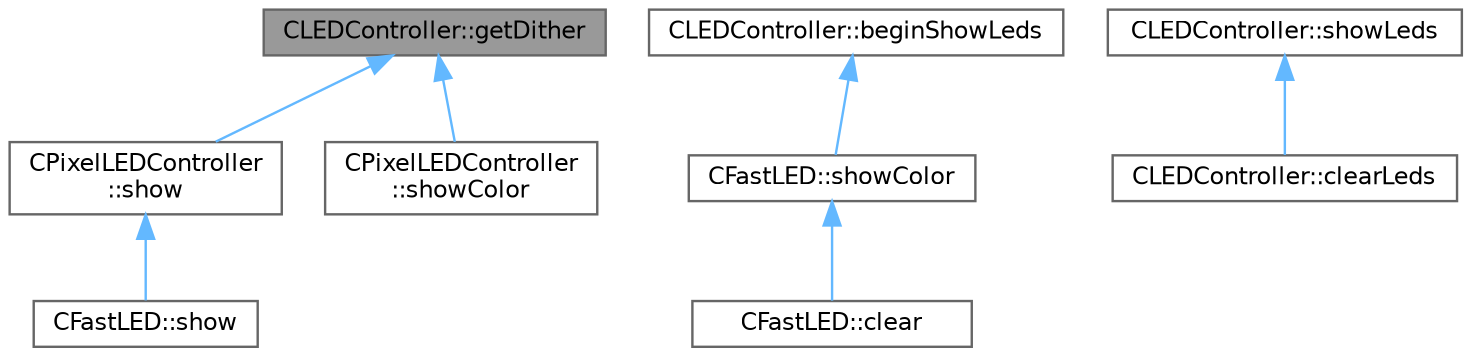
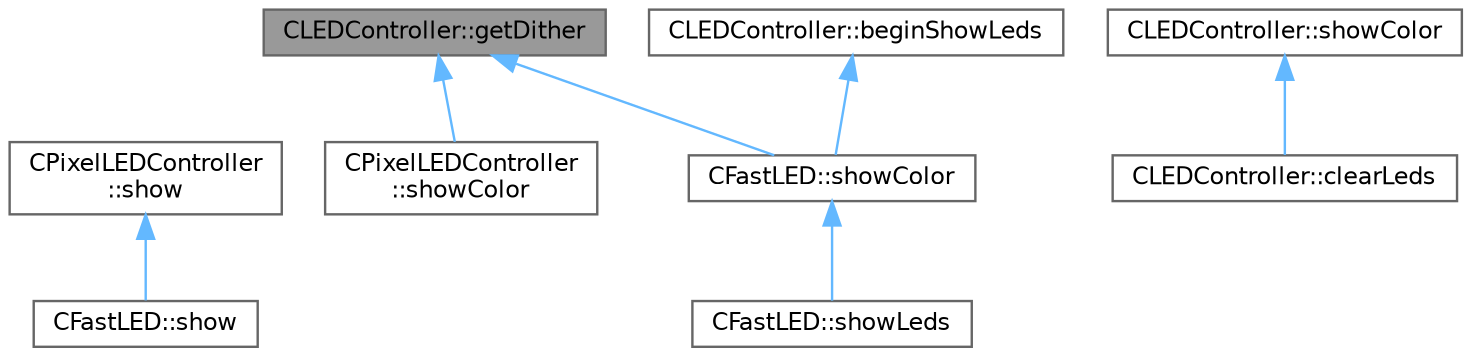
node "CLEDController::showLeds": label "CLEDController::showLeds" -> "CLEDController::showColor"
edge "CPixelLEDController ::show" -> "CLEDController::getDither": now "CFastLED::showColor" -> "CLEDController::getDither"
node "CFastLED::clear": label "CFastLED::clear" -> "CFastLED::showLeds"
